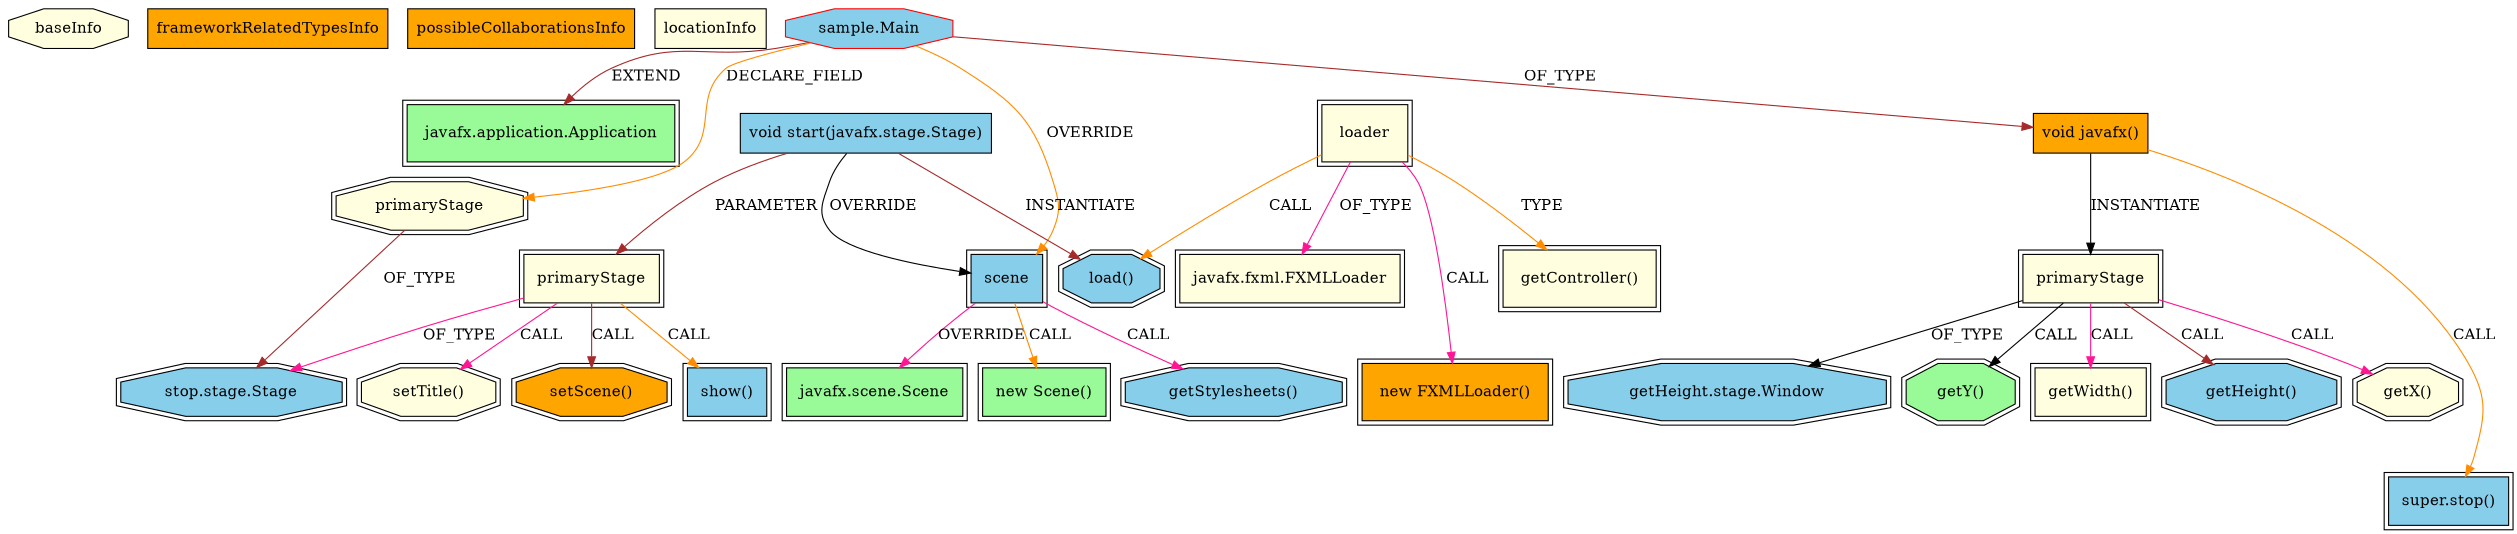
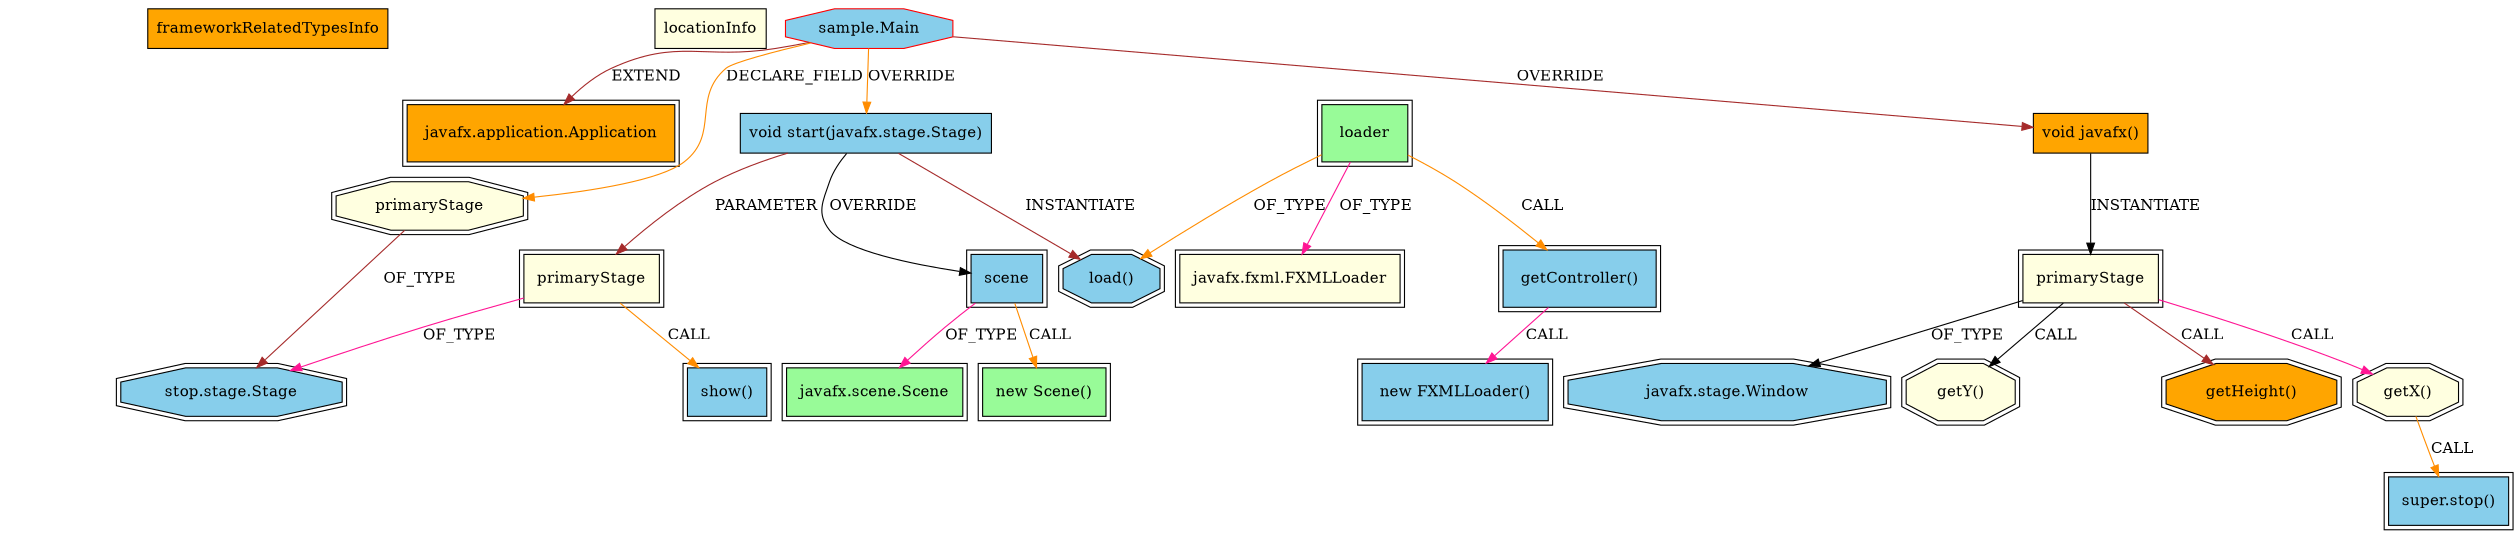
node "baseInfo": removed
node "possibleCollaborationsInfo": removed
edge "sample.Main" -> "void javafx()": label "OF_TYPE" -> "OVERRIDE"
edge "sample.Main" -> "scene": now "sample.Main" -> "void start(javafx.stage.Stage)"
node "javafx.application.Application": fillcolor palegreen -> orange
node "loader": fillcolor lightyellow -> palegreen
edge "loader" -> "load()": label "CALL" -> "OF_TYPE"
edge "loader" -> "getController()": label "TYPE" -> "CALL"
edge "loader" -> "new FXMLLoader()": now "getController()" -> "new FXMLLoader()"
edge "void javafx()" -> "super.stop()": now "getX()" -> "super.stop()"
node "getController()": fillcolor lightyellow -> skyblue
edge "scene" -> "javafx.scene.Scene": label "OVERRIDE" -> "OF_TYPE"
node "setTitle()": removed
node "setScene()": removed
node "getStylesheets()": removed
node "new FXMLLoader()": fillcolor orange -> skyblue
node "getHeight.stage.Window": label "getHeight.stage.Window" -> "javafx.stage.Window"
node "getY()": fillcolor palegreen -> lightyellow
node "getWidth()": removed
node "getHeight()": fillcolor skyblue -> orange
